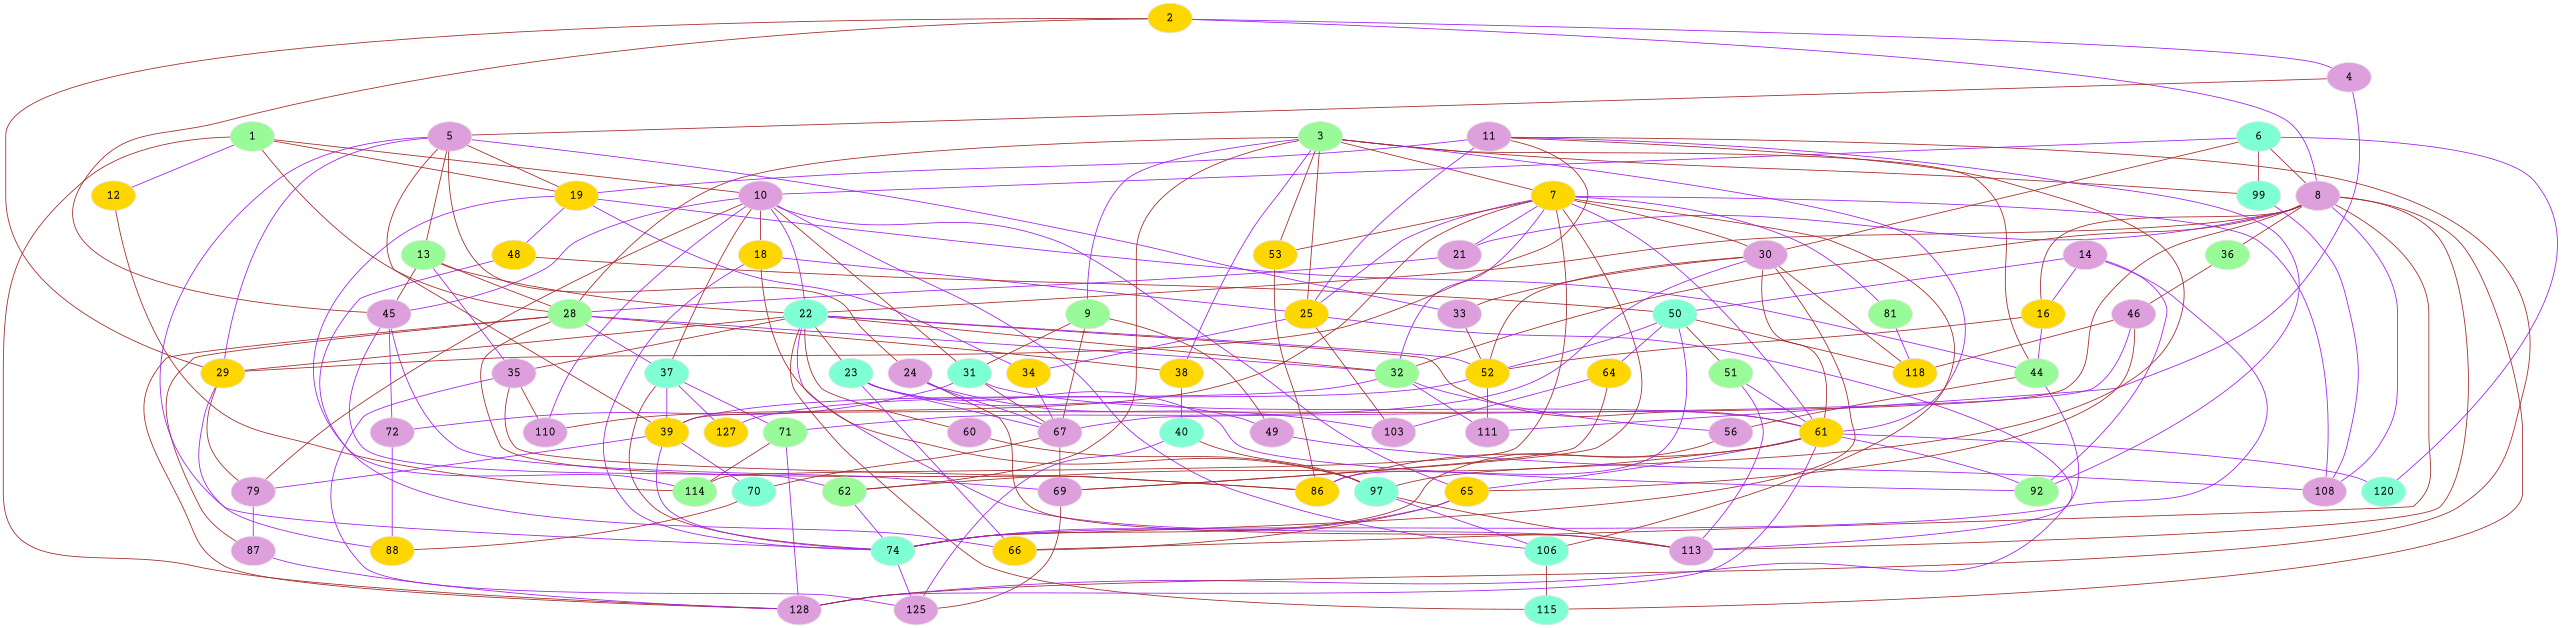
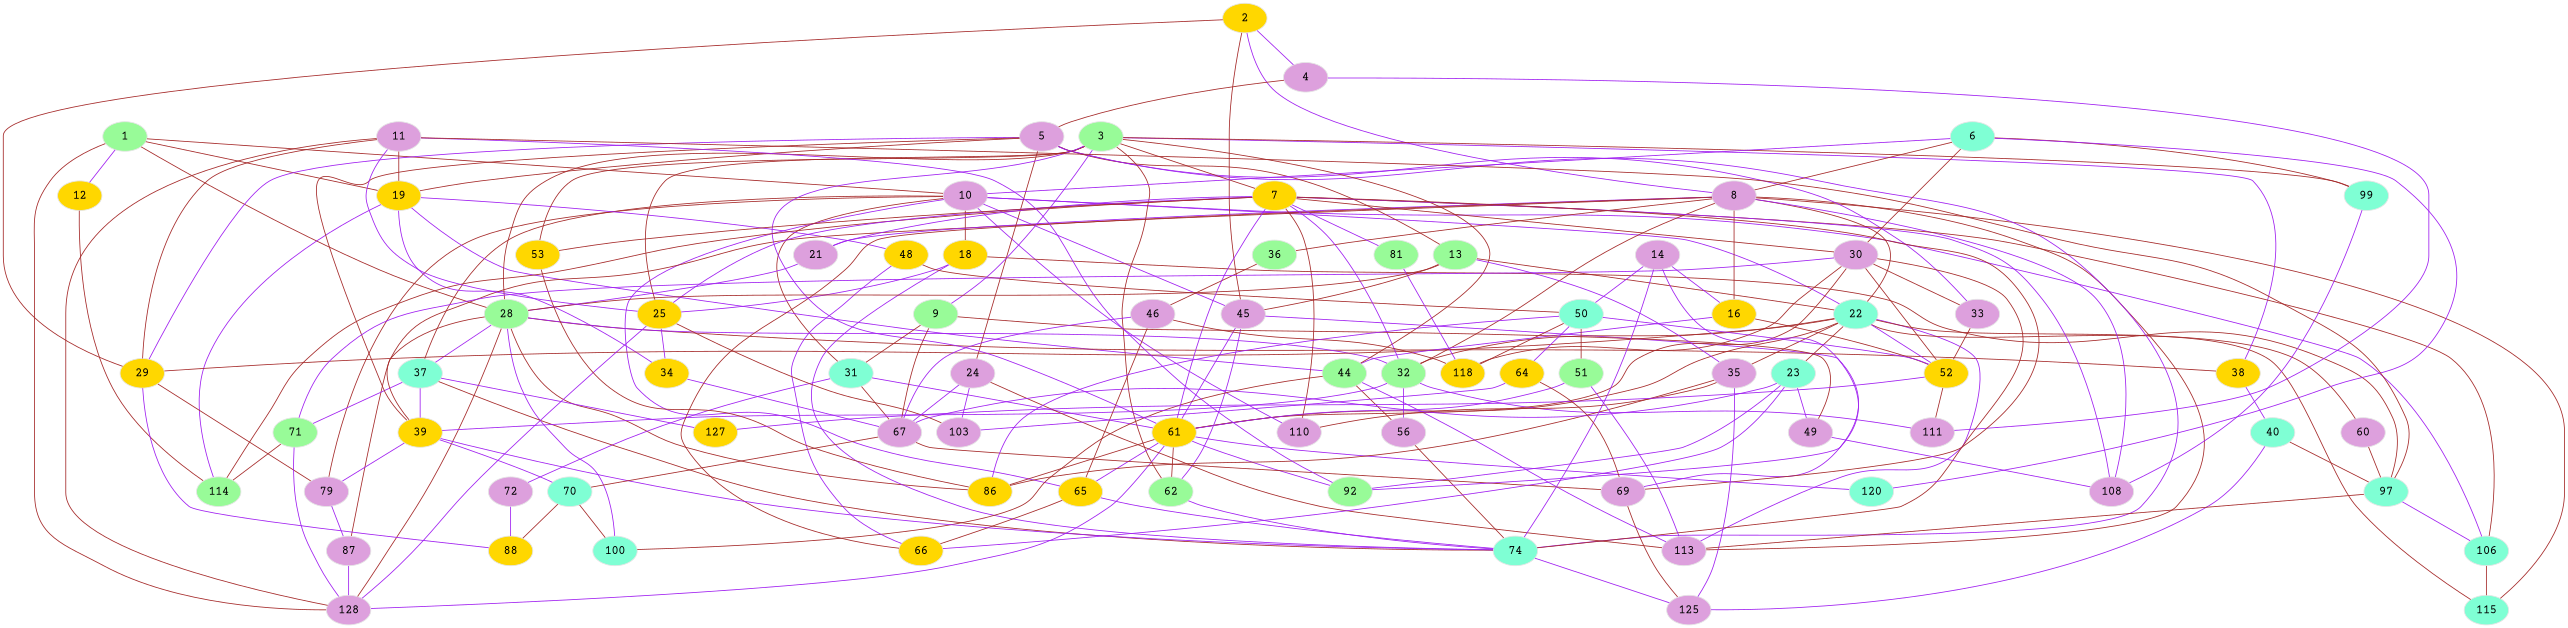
edge "11" -- "19": color purple -> brown
edge "45" -- "72": now "45" -- "61"
node "100": added
